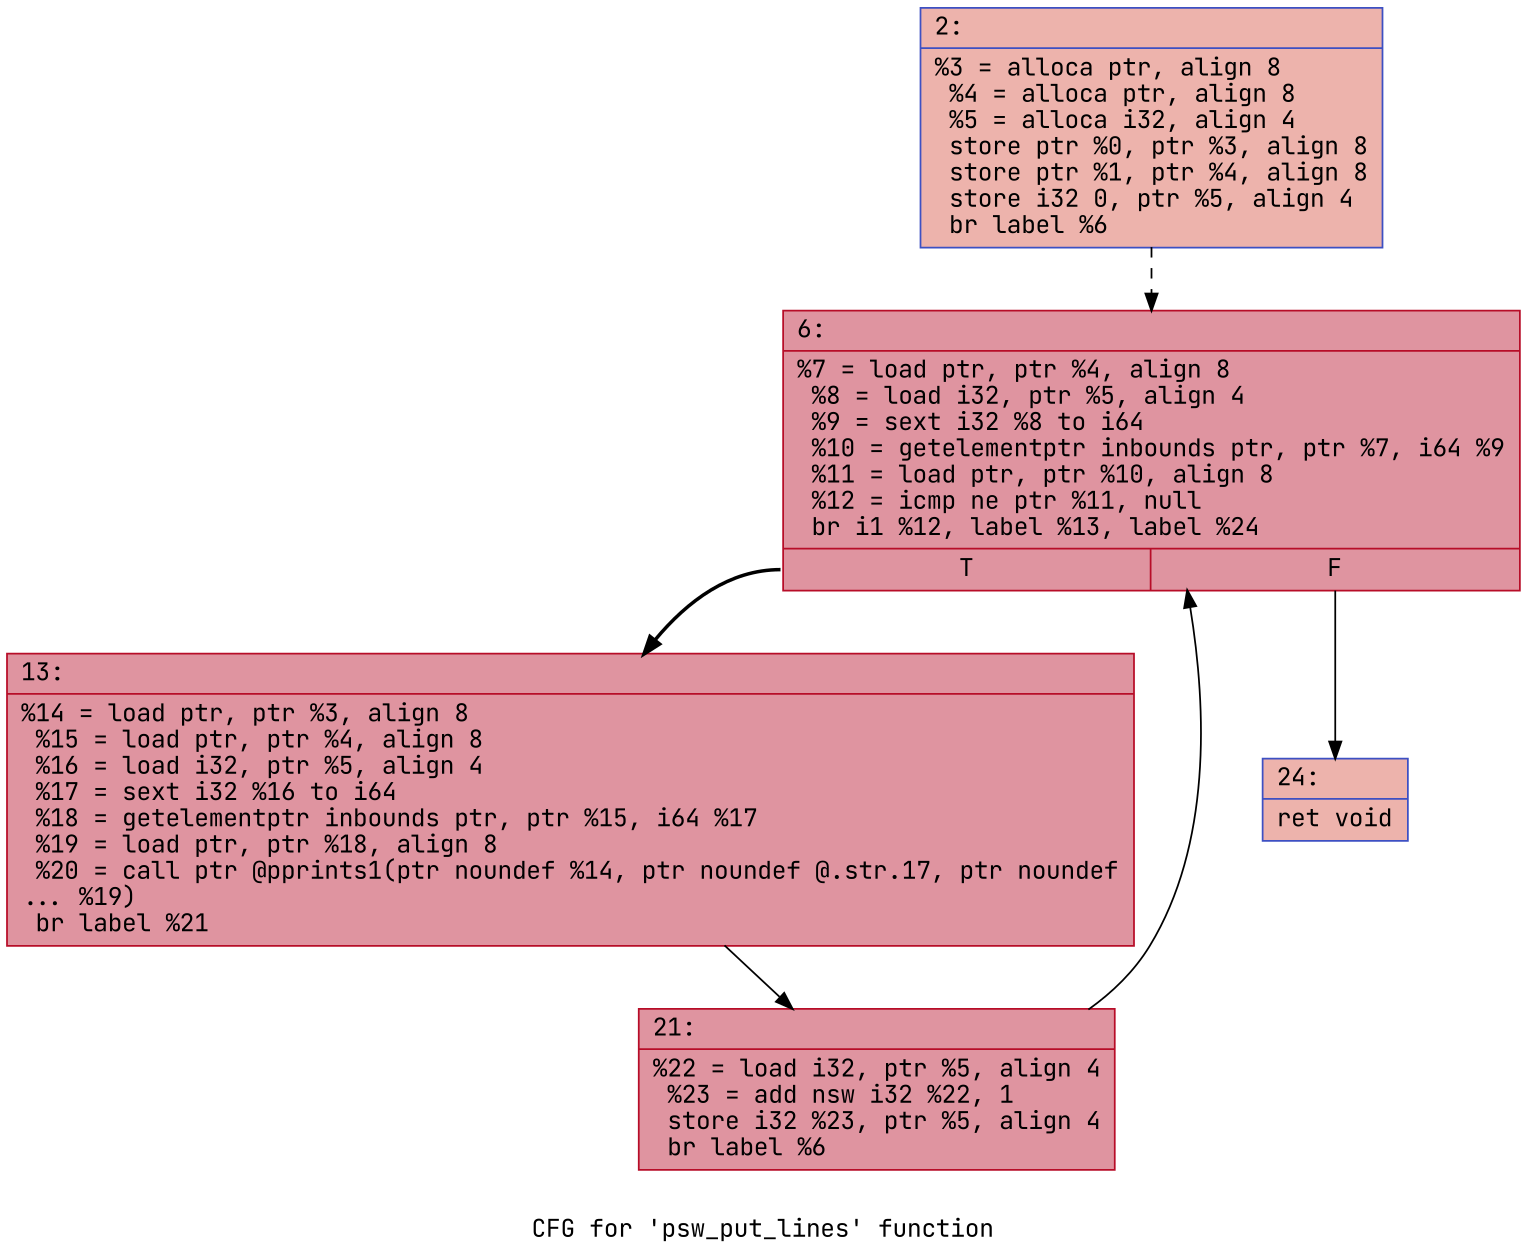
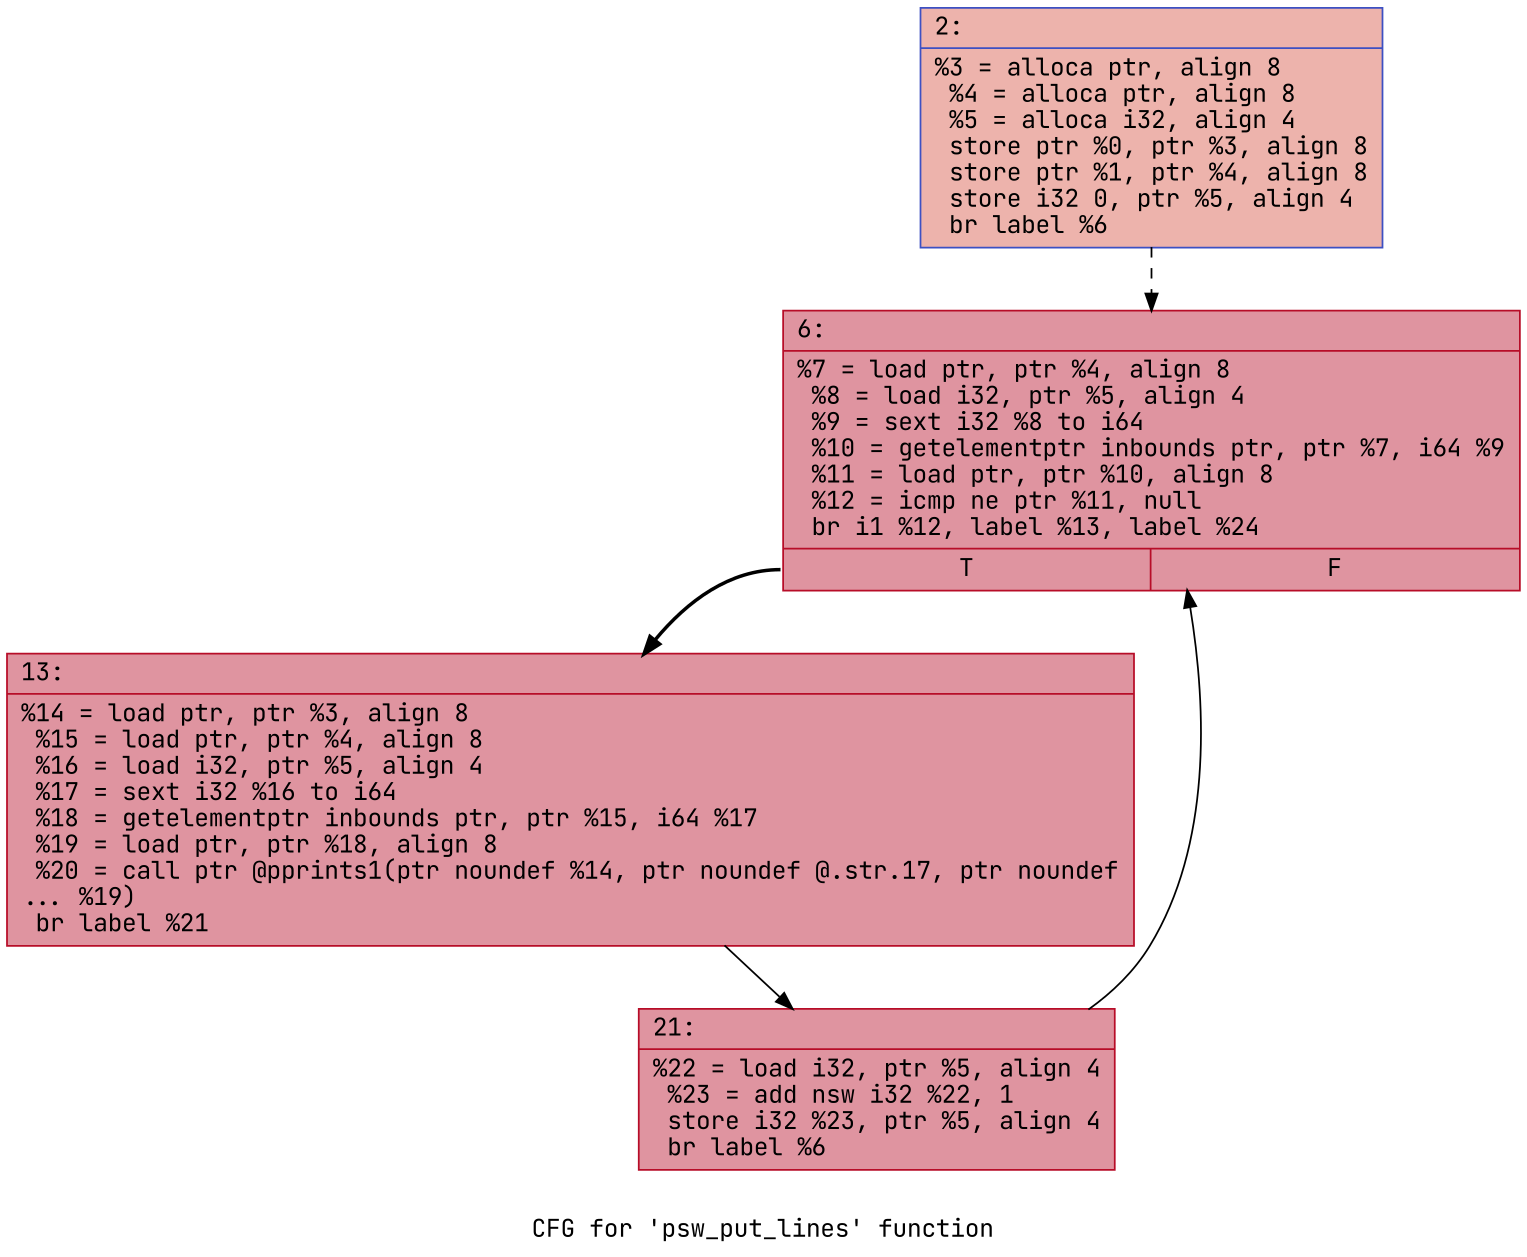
node "24:": removed
